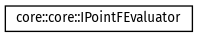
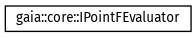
node "core::core::IPointFEvaluator": label "core::core::IPointFEvaluator" -> "gaia::core::IPointFEvaluator"
